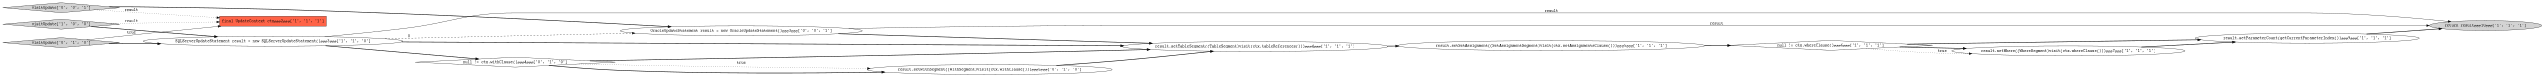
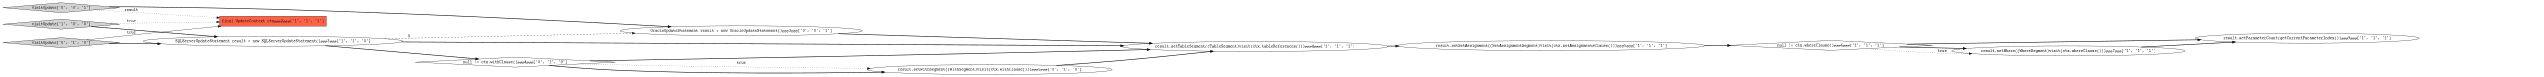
edge "visitUpdate['1', '0', '0']" -> "final UpdateContext ctx@@@2@@@['1', '1', '1']": label "result" -> "true"
node "return result@@@10@@@['1', '1', '1']": removed
